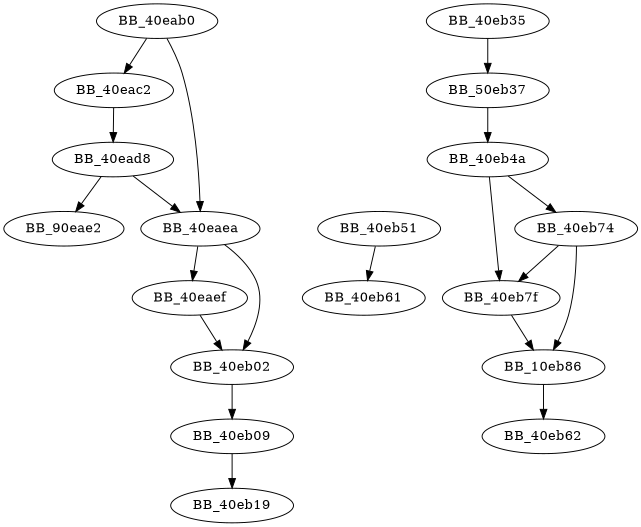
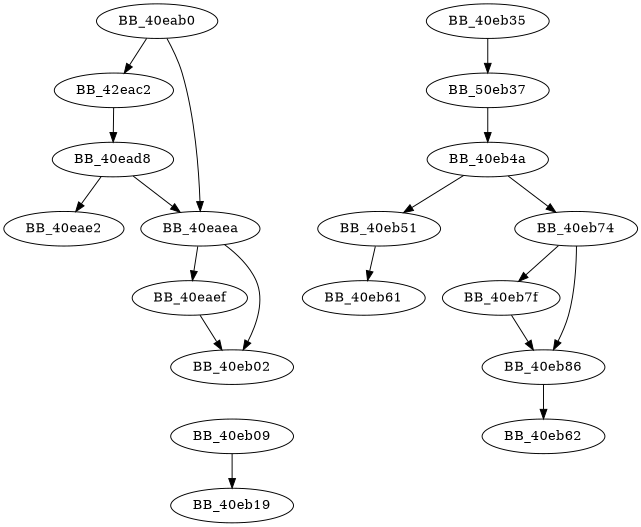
node "BB_40eac2": label "BB_40eac2" -> "BB_42eac2"
edge "BB_40eb4a" -> "BB_40eb7f": now "BB_40eb4a" -> "BB_40eb51"
node "BB_90eae2": label "BB_90eae2" -> "BB_40eae2"
node "BB_10eb86": label "BB_10eb86" -> "BB_40eb86"
edge "BB_40eb02" -> "BB_40eb09": removed
